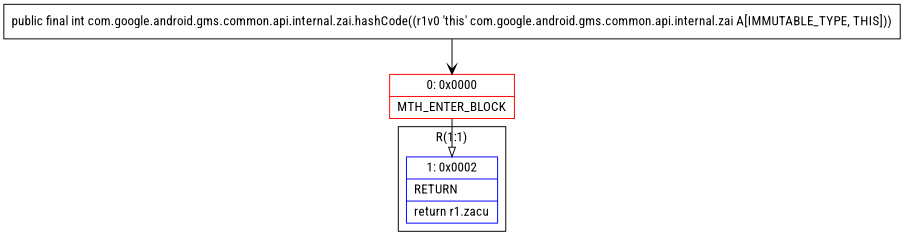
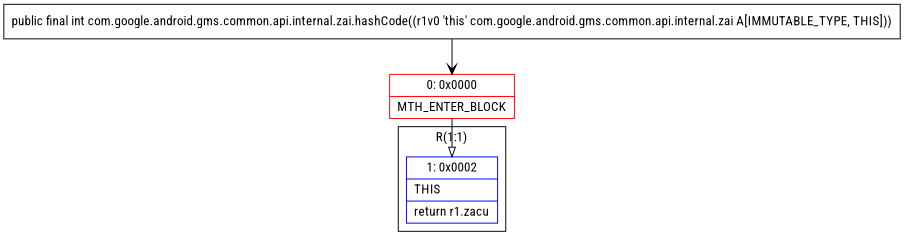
node "1: 0x0002": text "RETURN" -> "THIS"
